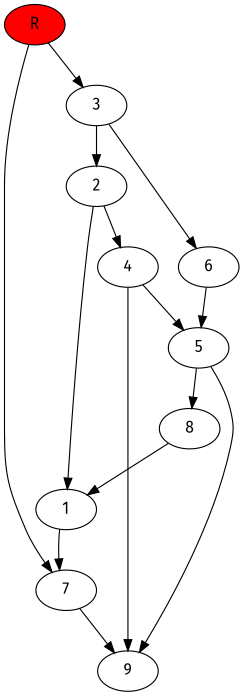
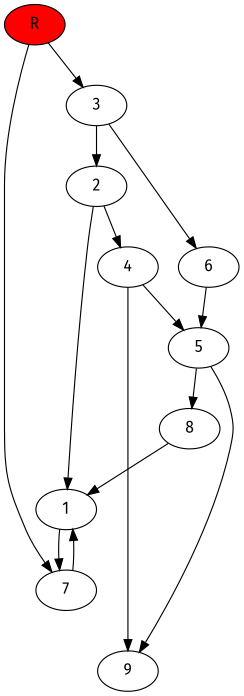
edge "7" -> "9": now "7" -> "1"
